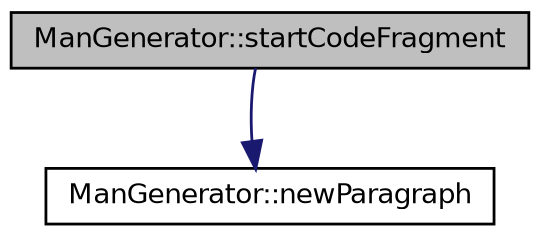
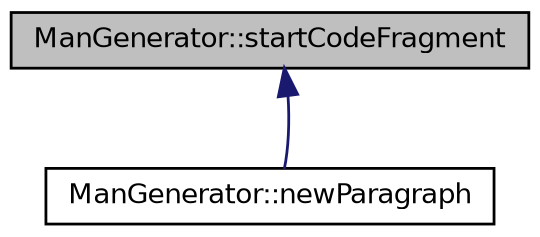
edge "ManGenerator::startCodeFragment" -> "ManGenerator::newParagraph": reversed
